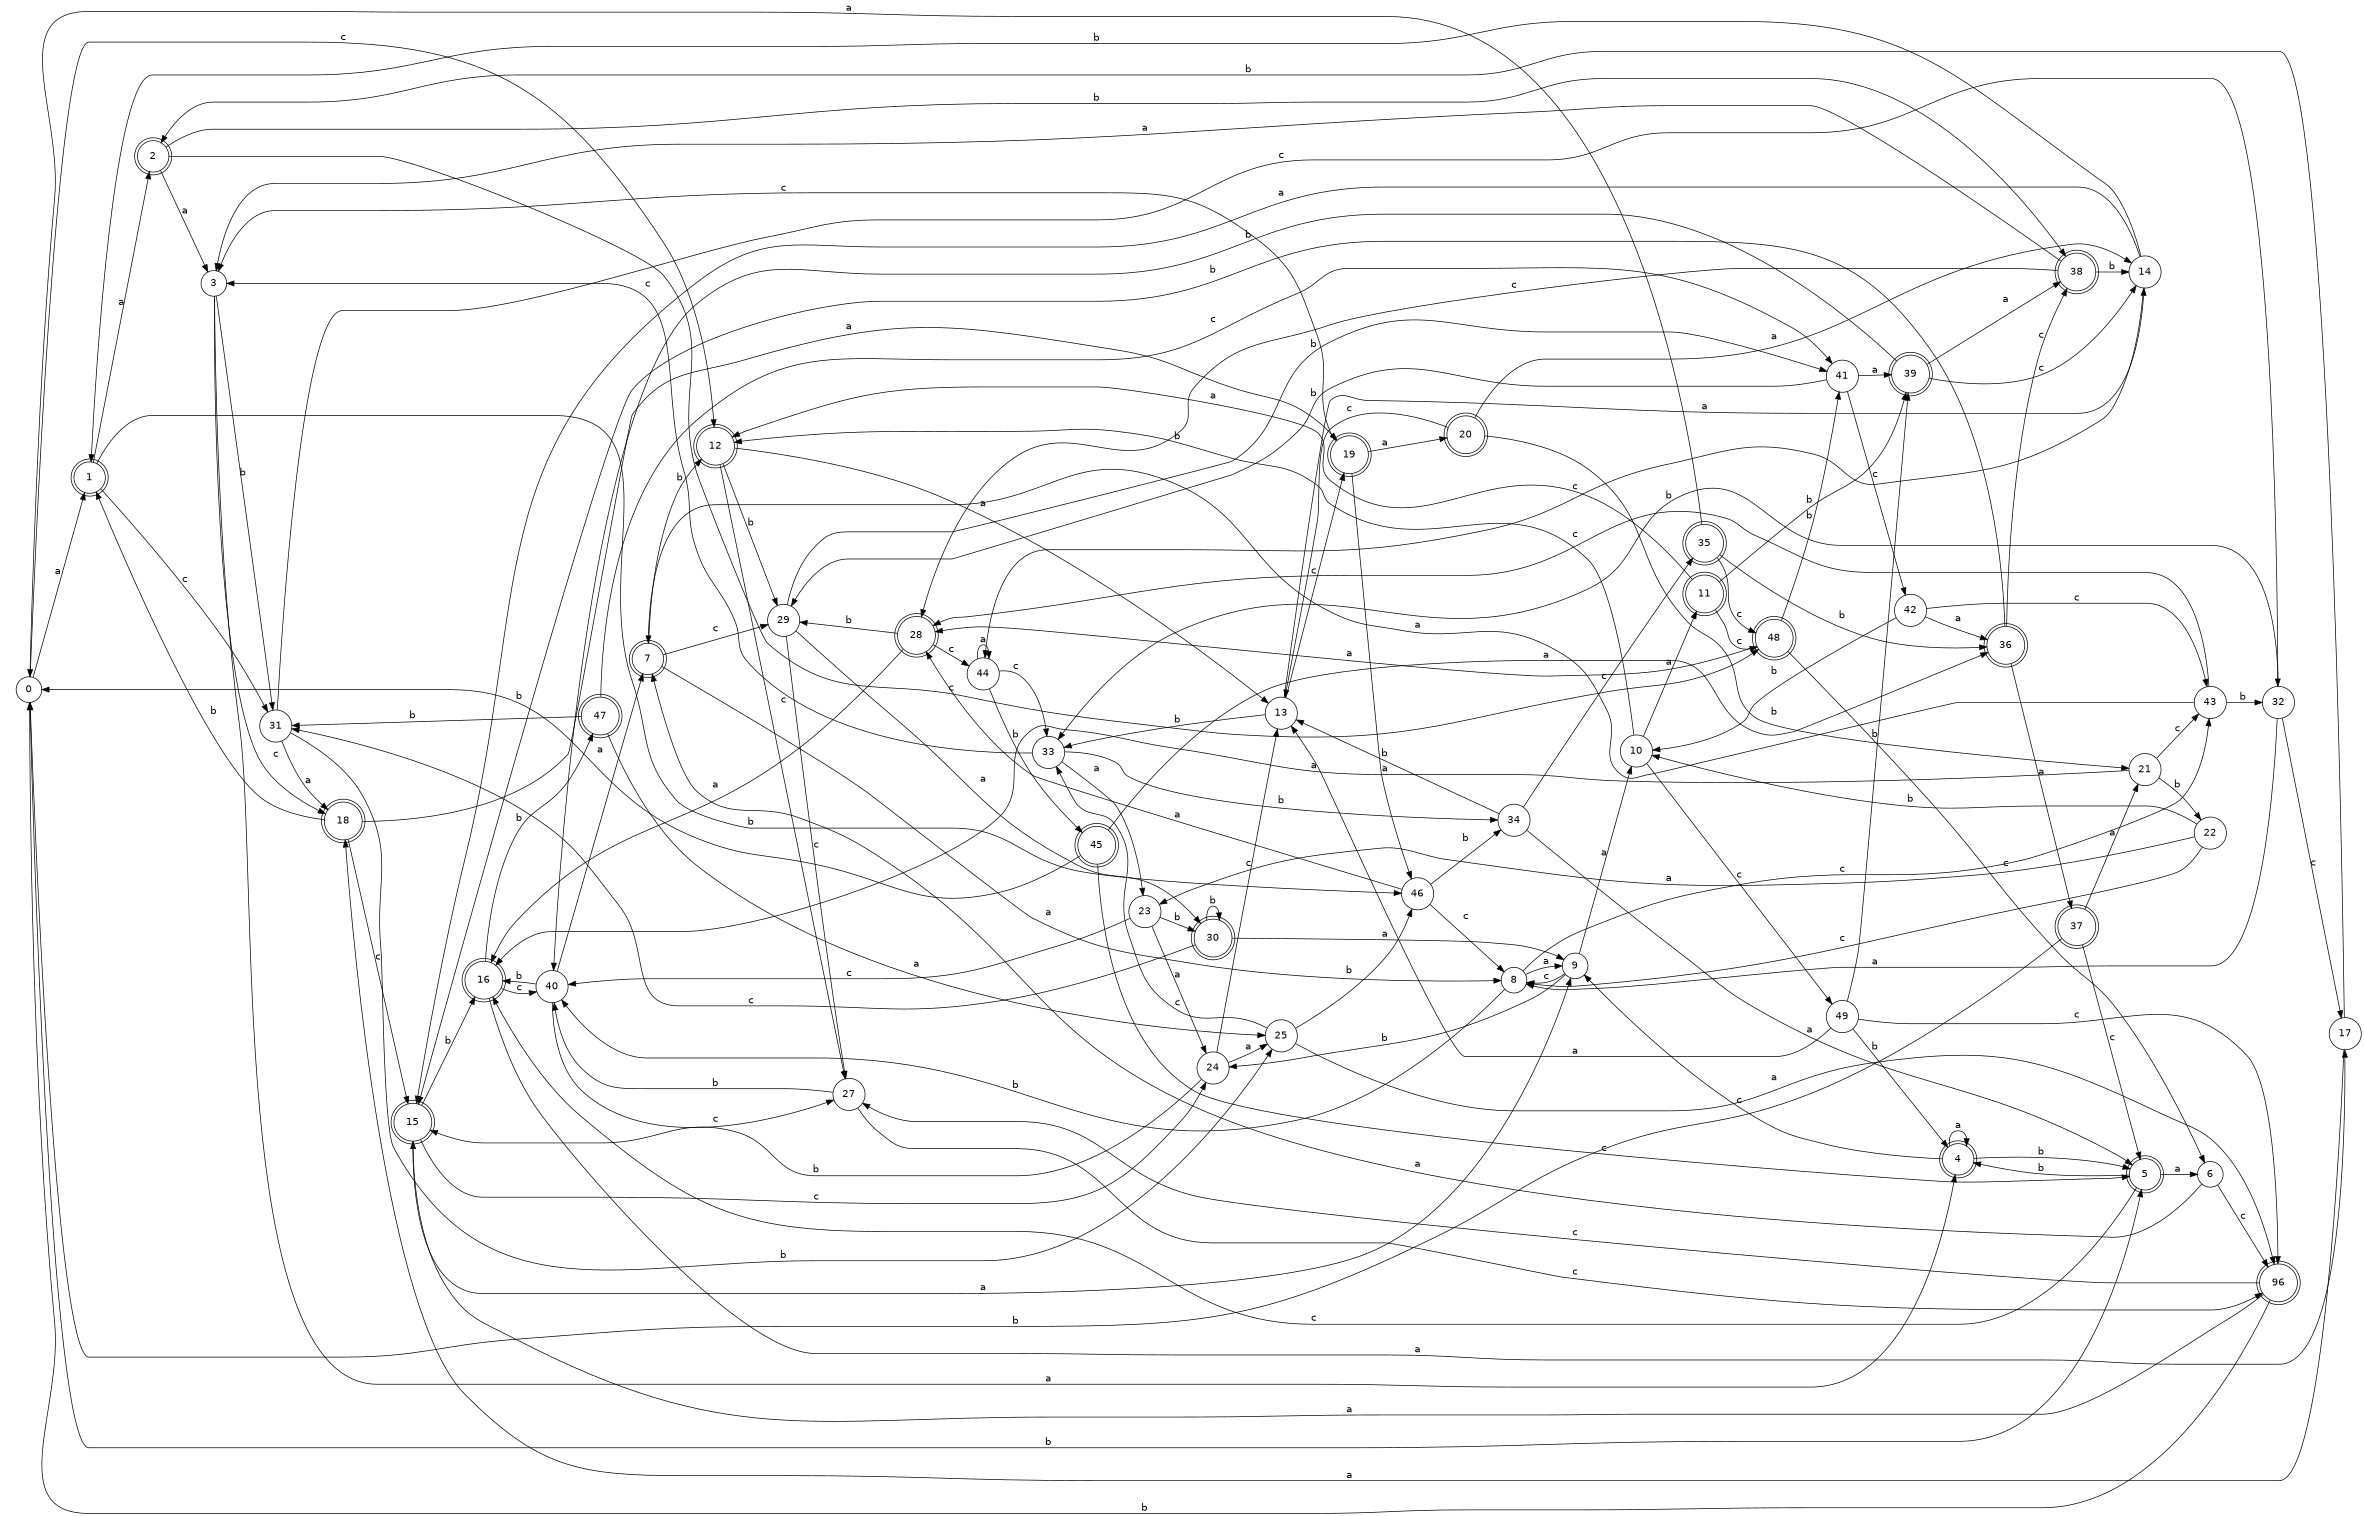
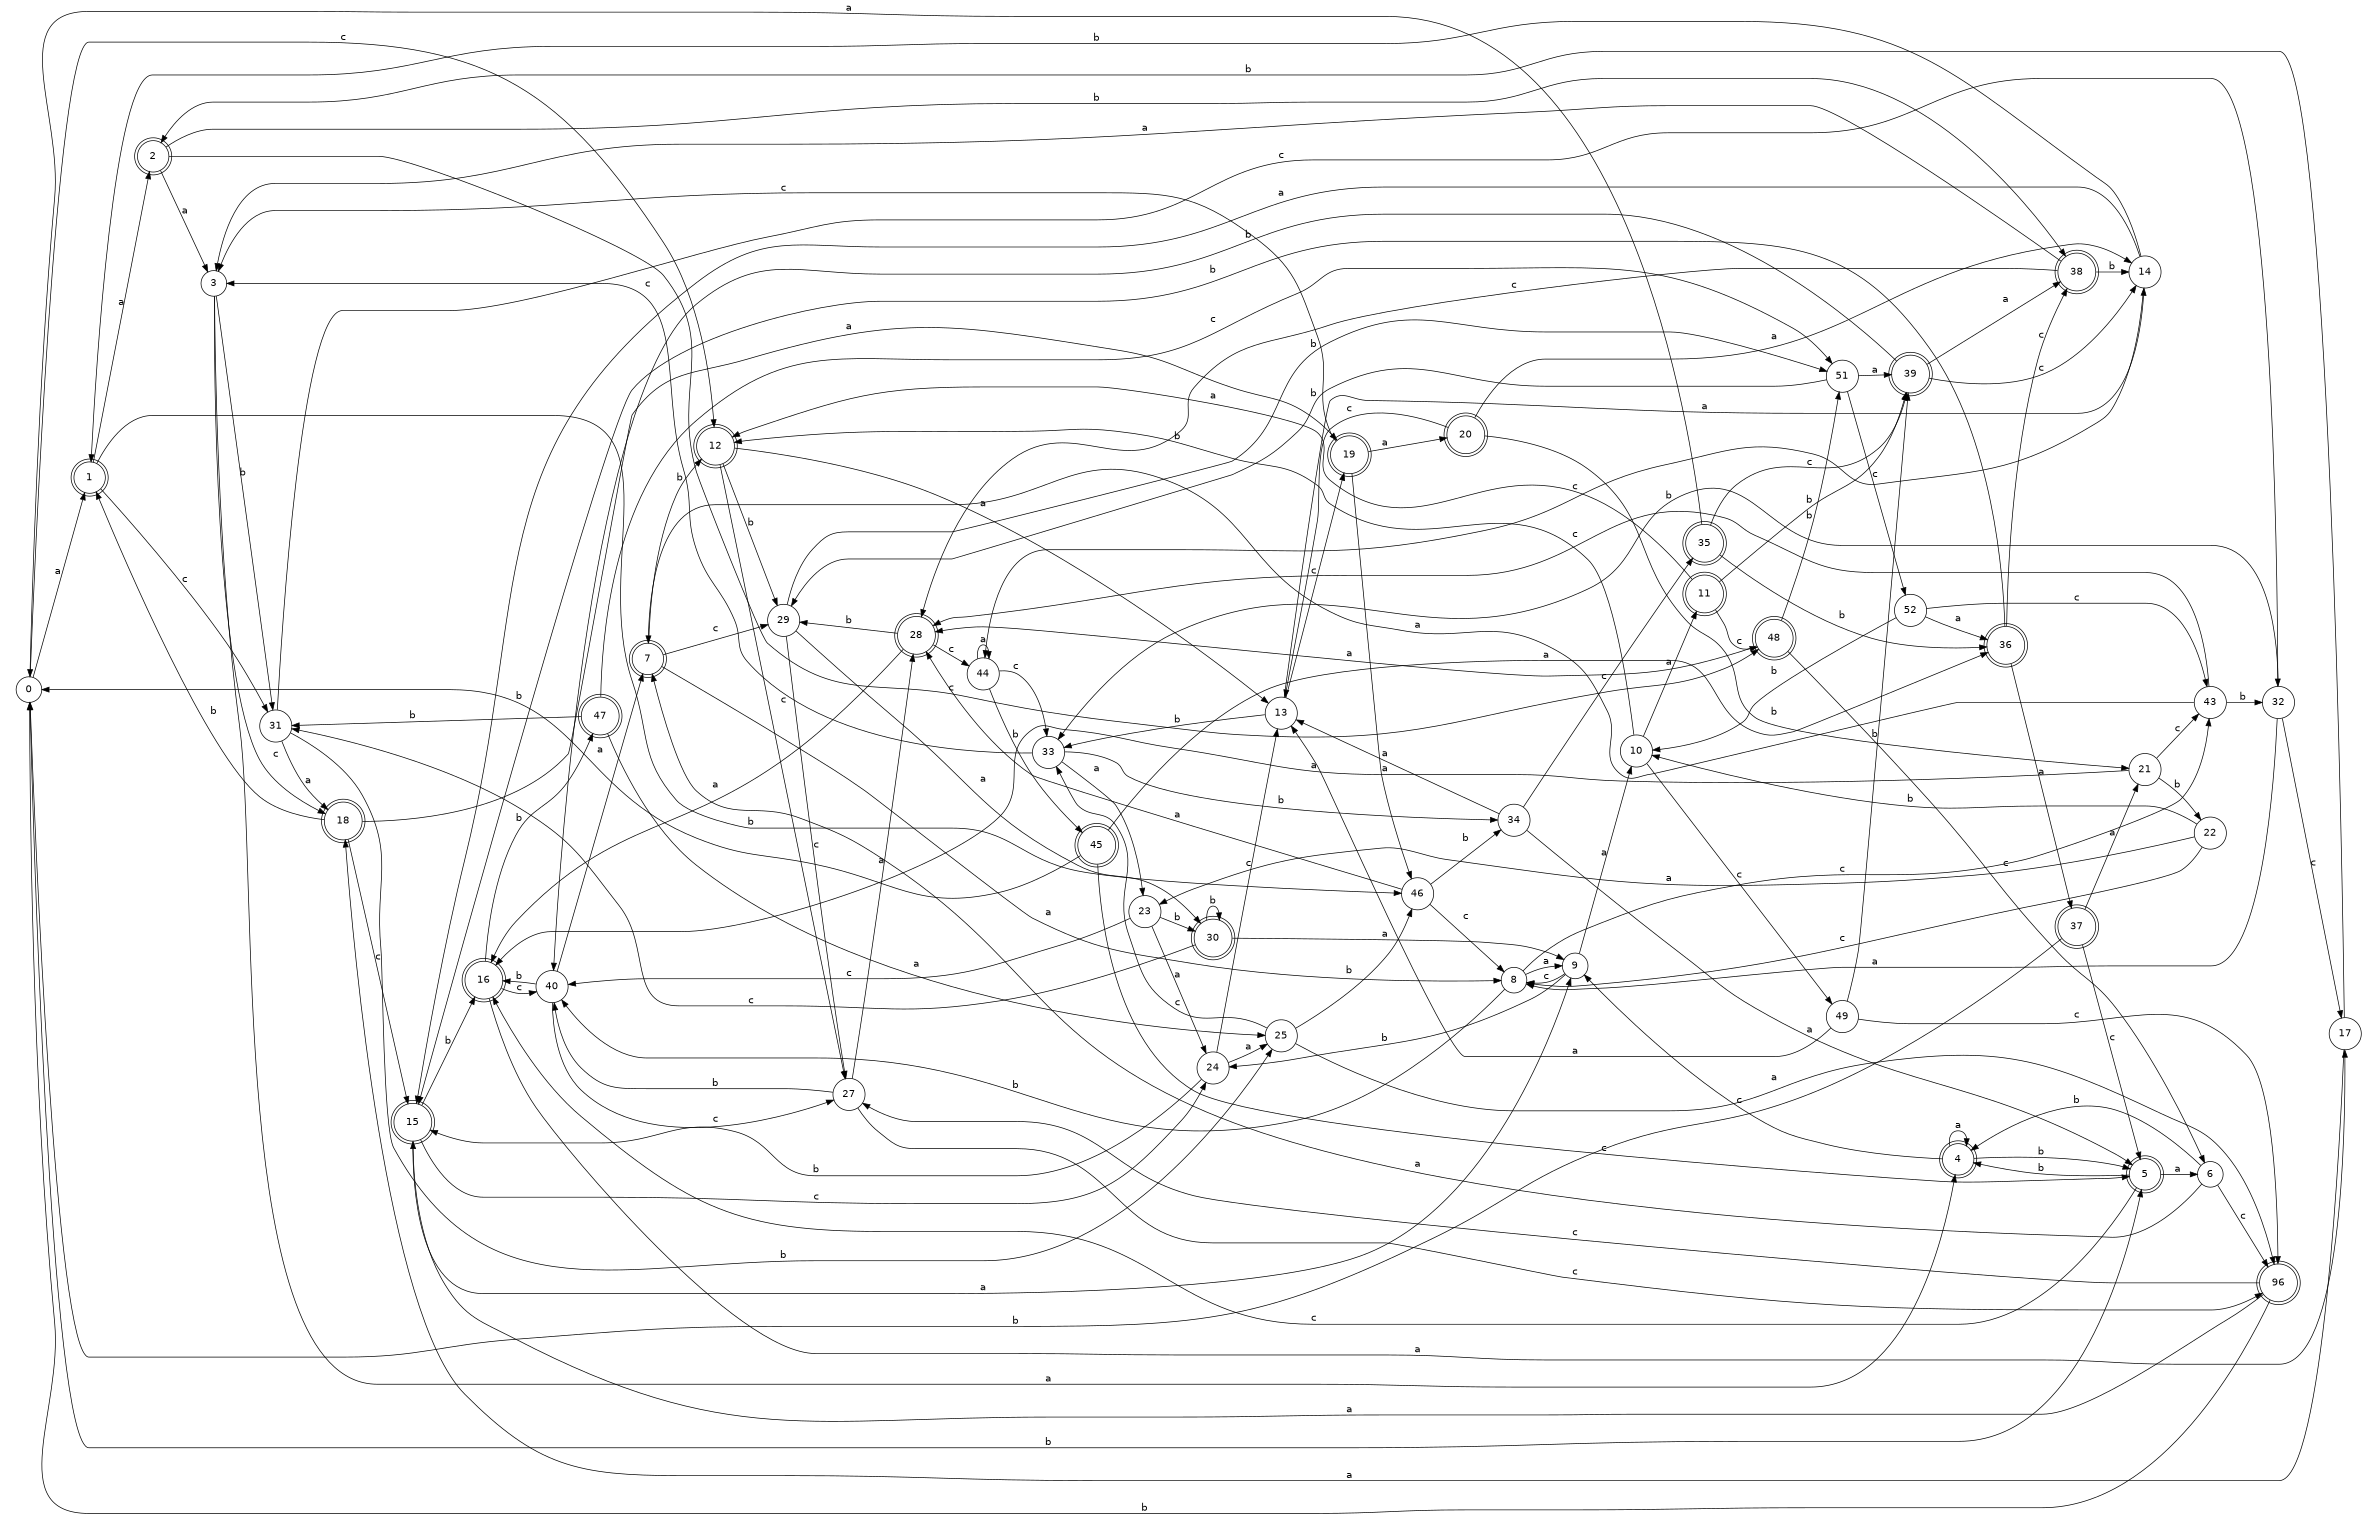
node "41": label "41" -> "51"
edge "35" -> "48": now "35" -> "39"
node "42": label "42" -> "52"
edge "34" -> "13": label "b" -> "a"
edge "27" -> "28": added, label "a"
edge "49" -> "4": now "6" -> "4"
